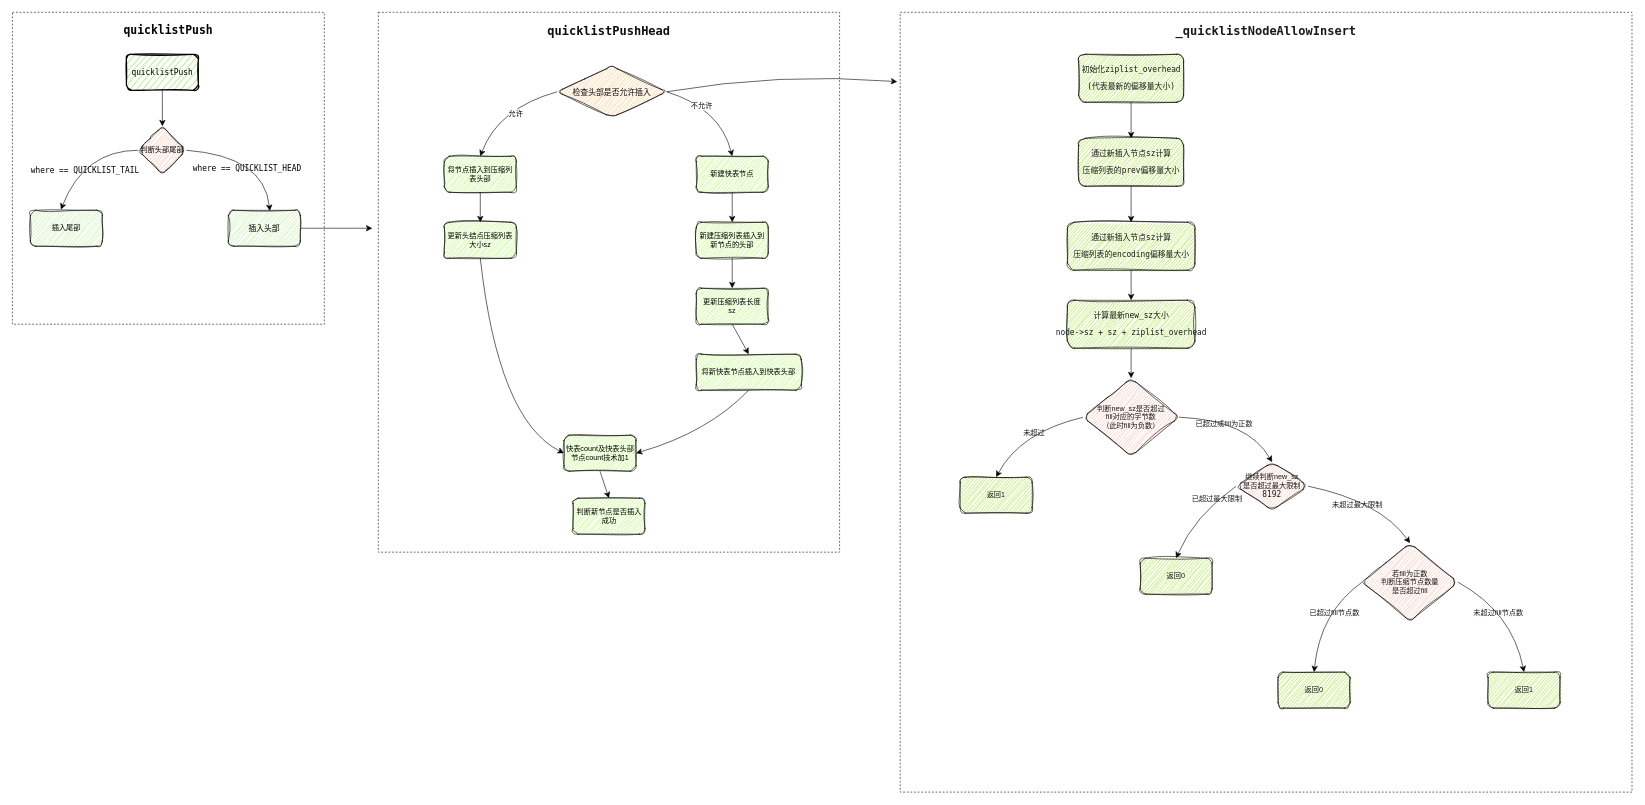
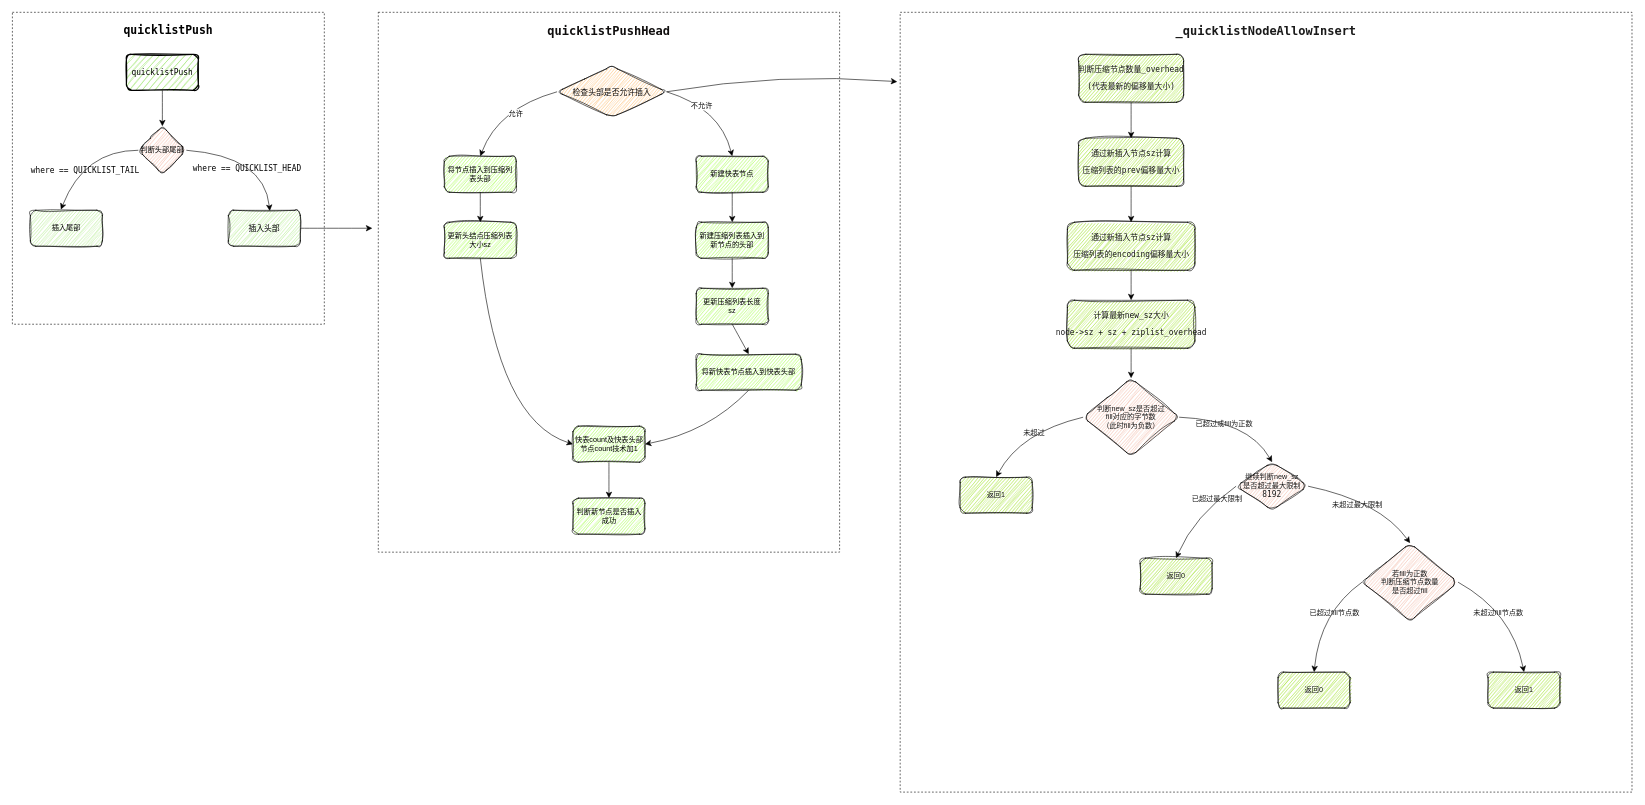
node "初始化ziplist_overhead(代表最新的偏移量大小)": label "初始化ziplist_overhead(代表最新的偏移量大小)" -> "判断压缩节点数量_overhead(代表最新的偏移量大小)"
node "快表count及快表头部节点count技术加1": moved (600, 453) -> (609, 444)
